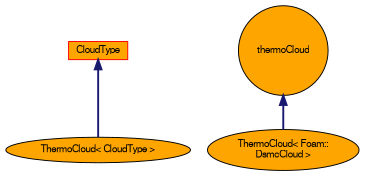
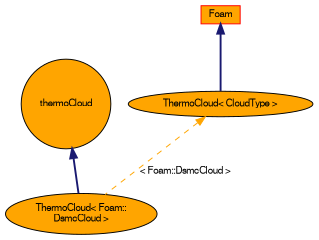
node "CloudType": label "CloudType" -> "Foam"
edge "ThermoCloud< Foam:: DsmcCloud >" -> "ThermoCloud< CloudType >": added, label "< Foam::DsmcCloud >"
